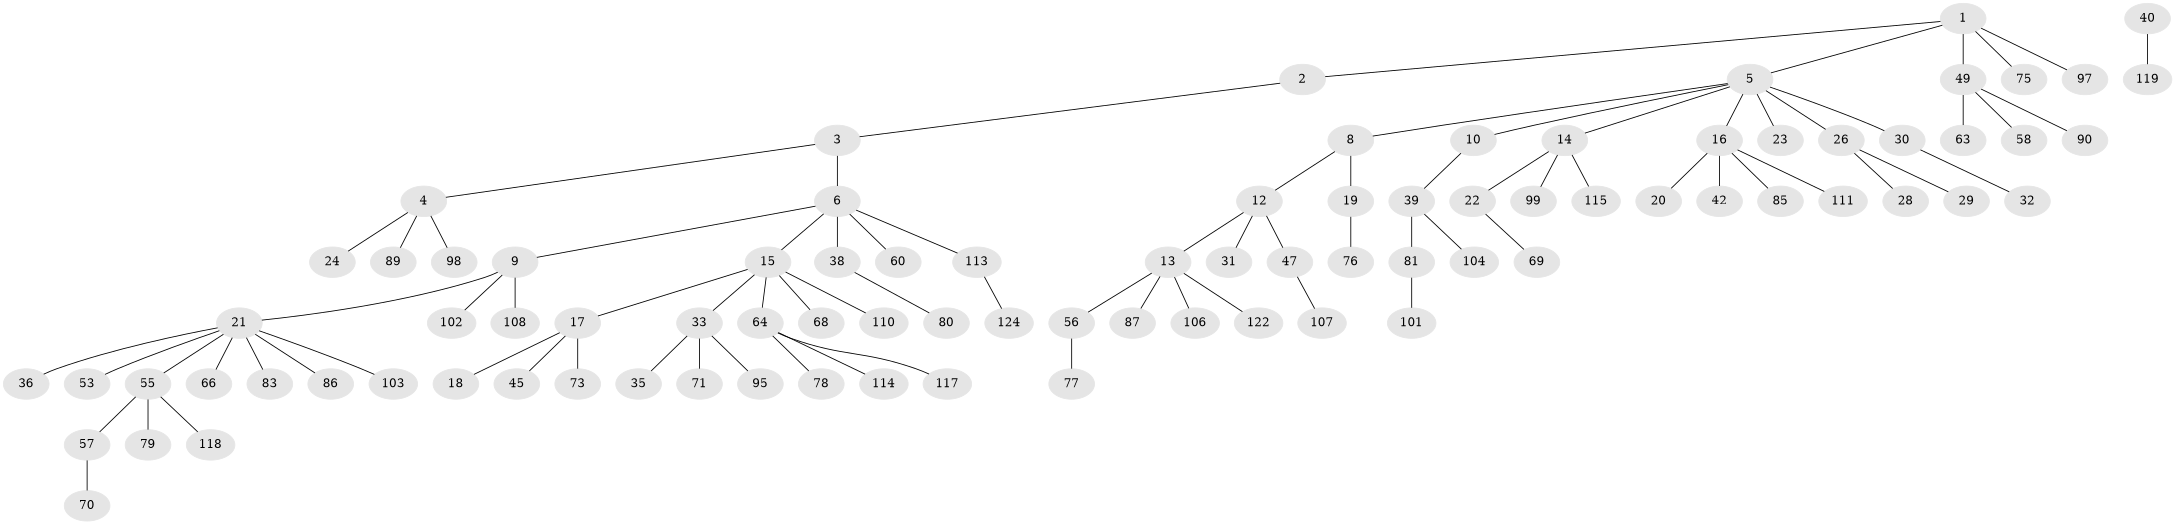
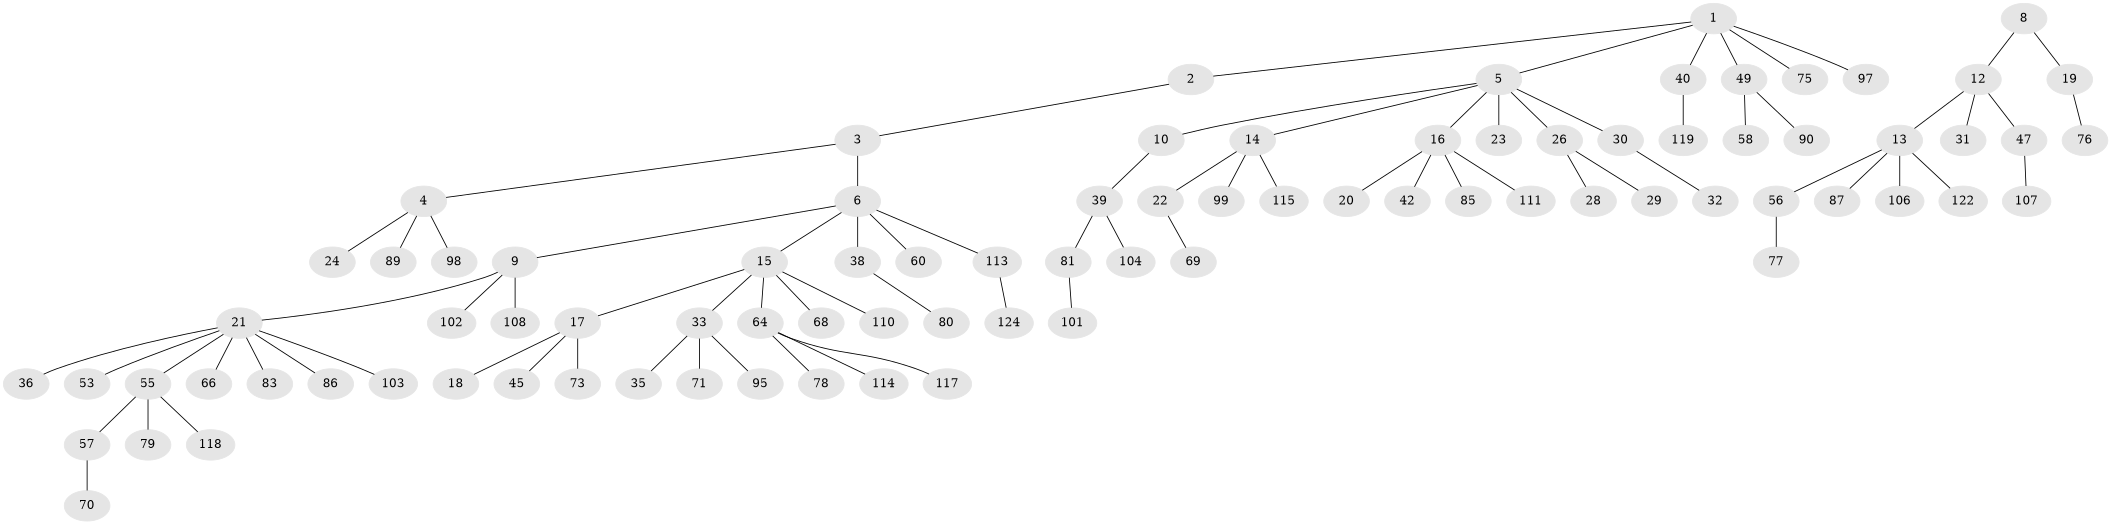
edge "1" -- "40": added
edge "5" -- "8": removed
node "63": removed
